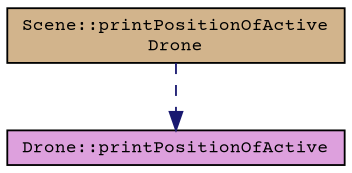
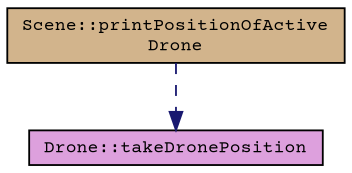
node "Drone::printPositionOfActive": label "Drone::printPositionOfActive" -> "Drone::takeDronePosition"
